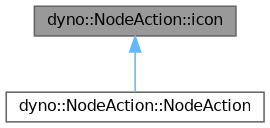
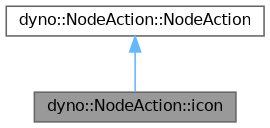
edge "dyno::NodeAction::NodeAction" -> "dyno::NodeAction::icon": reversed
